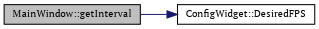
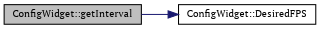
node "MainWindow::getInterval": label "MainWindow::getInterval" -> "ConfigWidget::getInterval"
